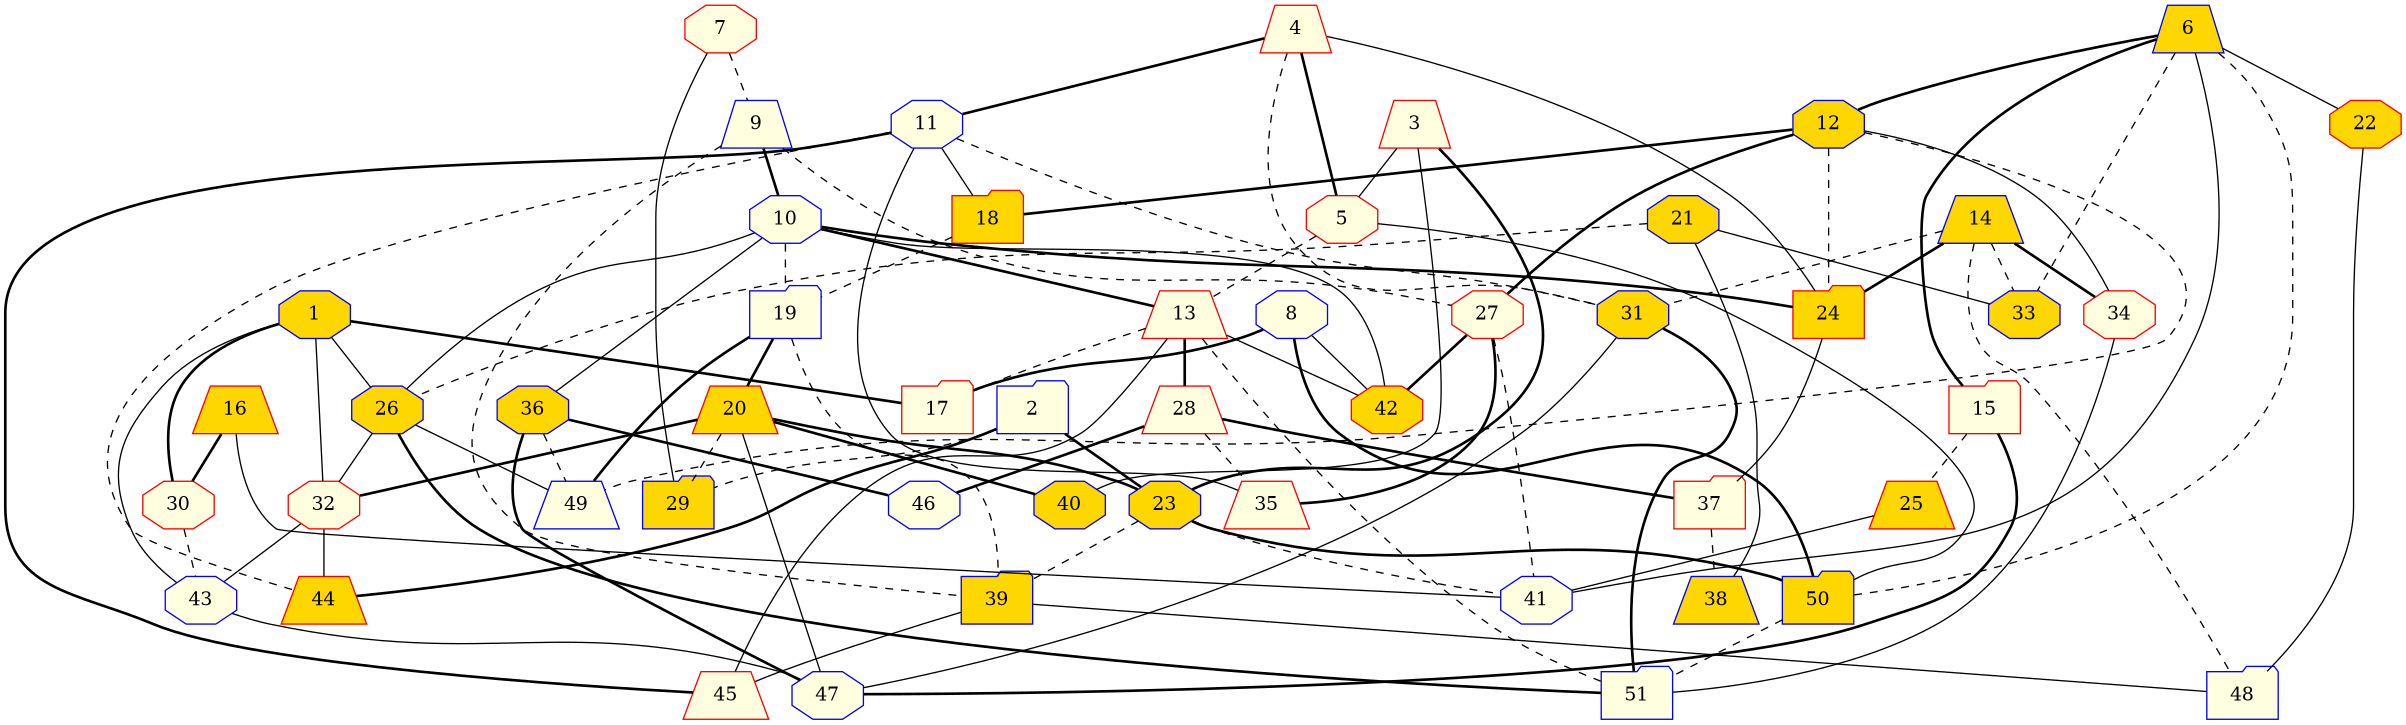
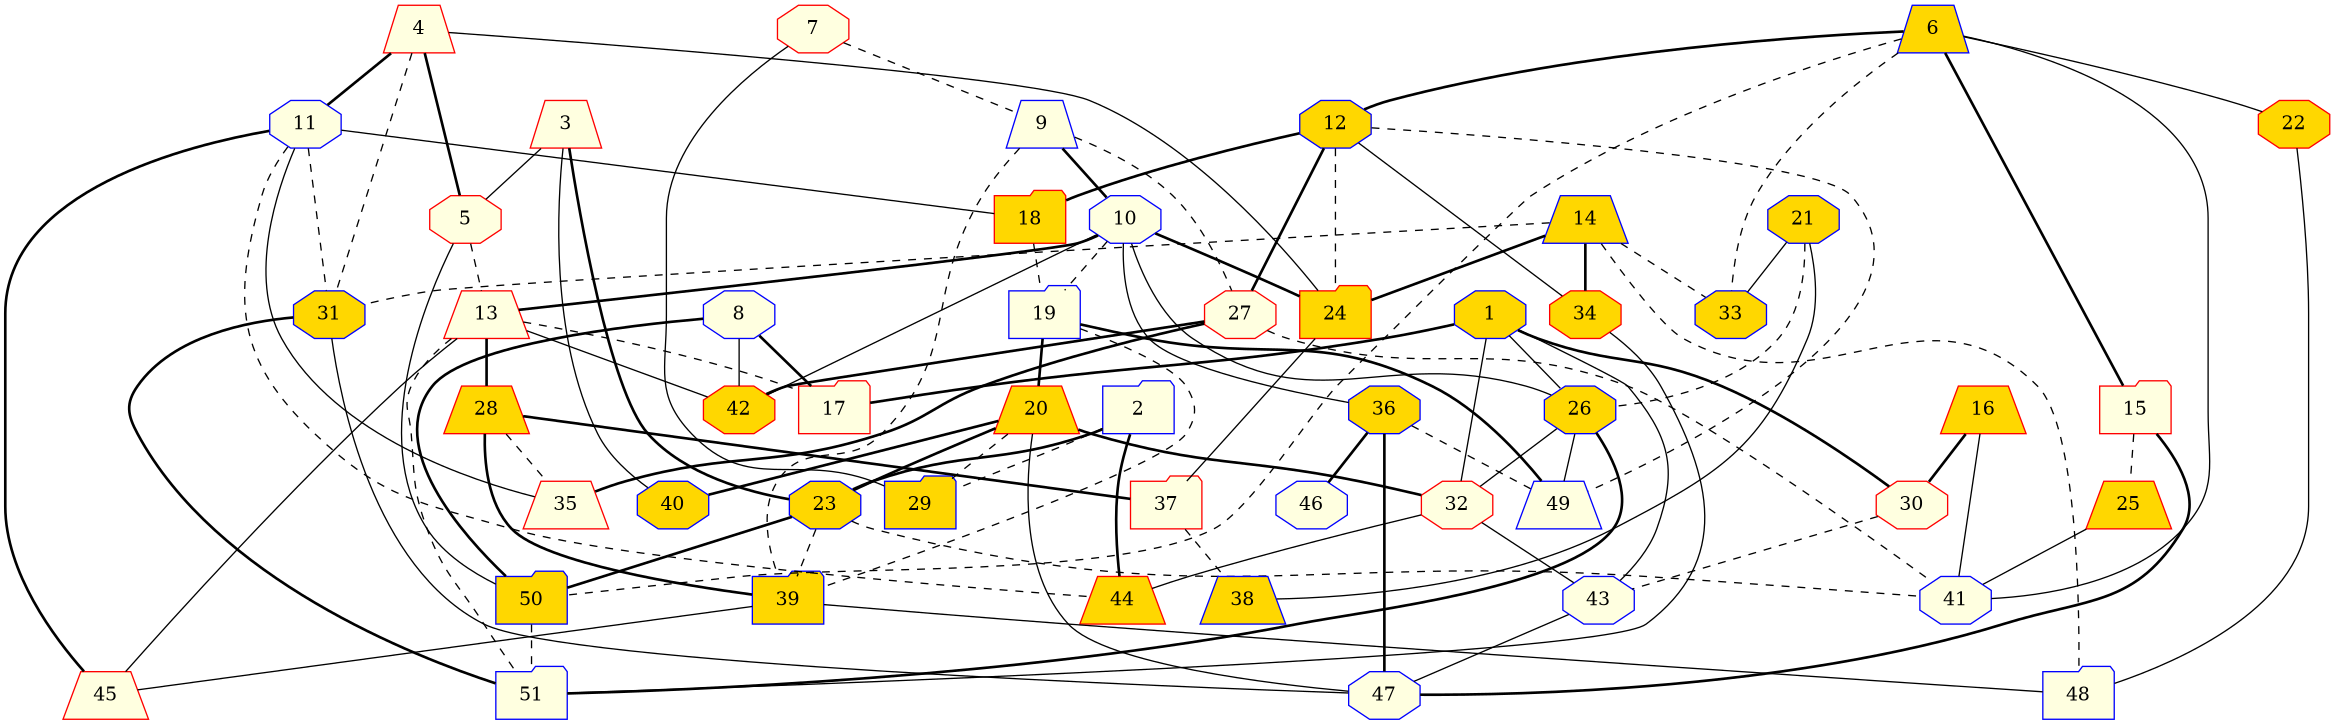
node "34": fillcolor lightyellow -> gold
node "28": fillcolor lightyellow -> gold
edge "28" -- "46": now "28" -- "39"
